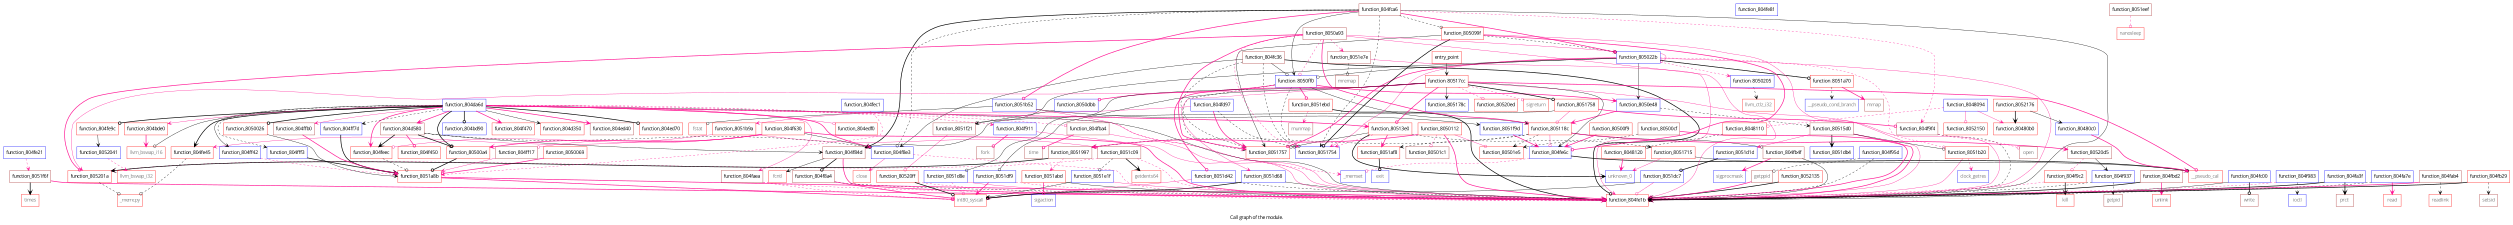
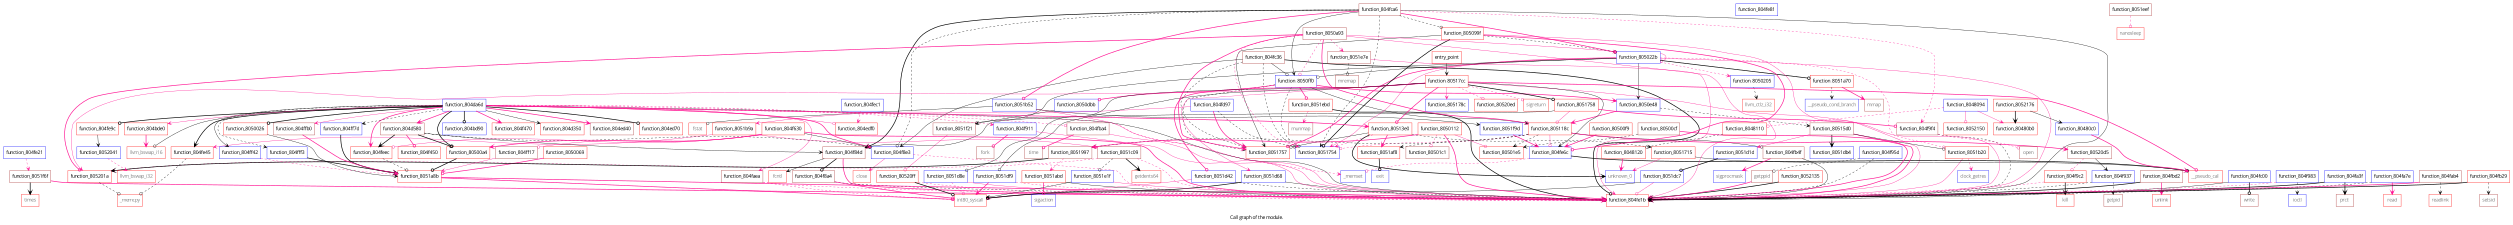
edge "function_80517cc" -> "function_805178c": color black -> deeppink
edge "function_805118c" -> "function_8051754": added
edge "function_804fec1" -> "function_8051a8b": now "function_804fec1" -> "function_804edf0"
